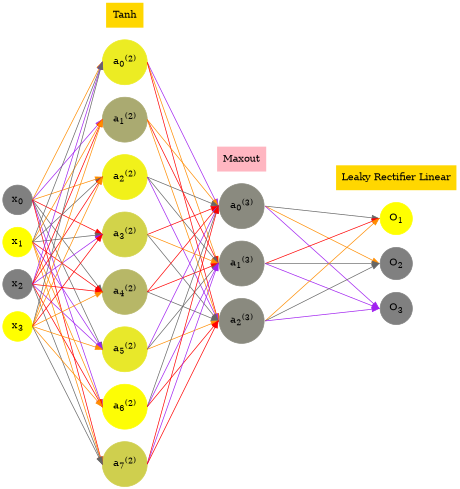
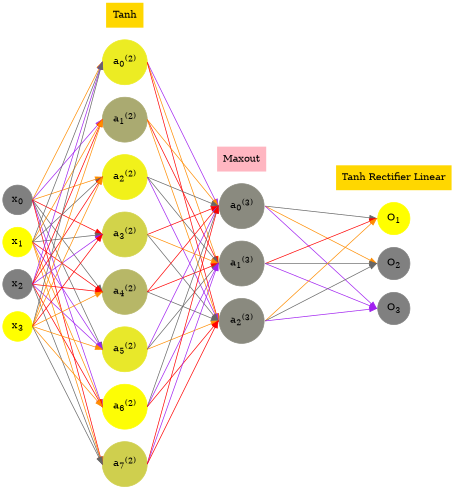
node "Leaky Rectifier Linear": label "Leaky Rectifier Linear" -> "Tanh Rectifier Linear"
